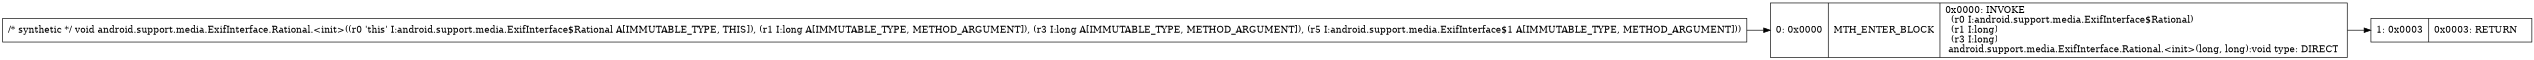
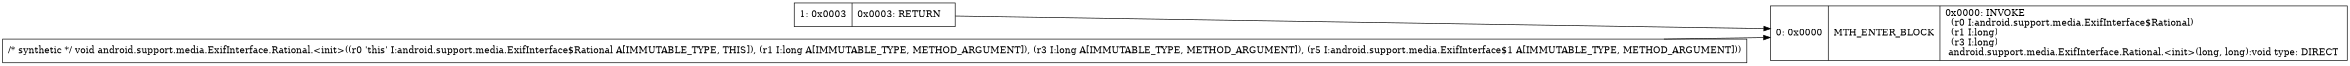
edge "0: 0x0000" -> "1: 0x0003": reversed
